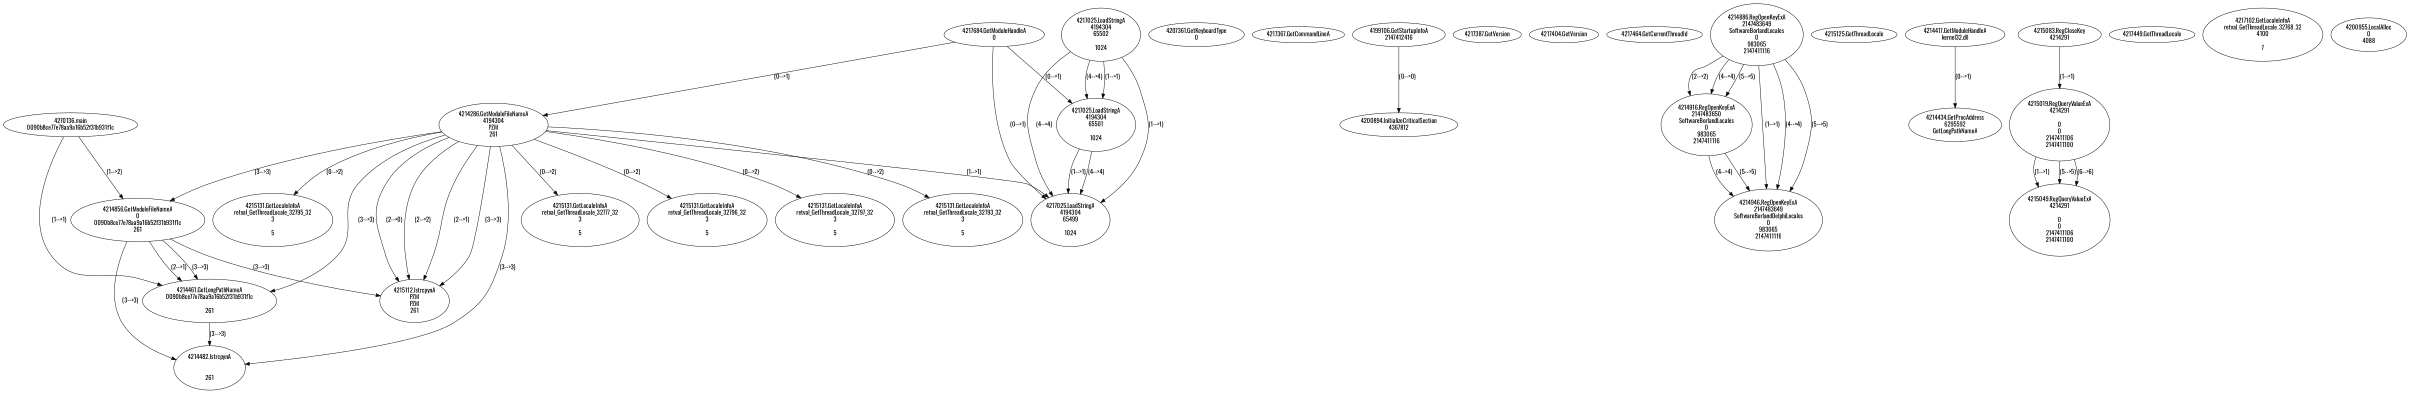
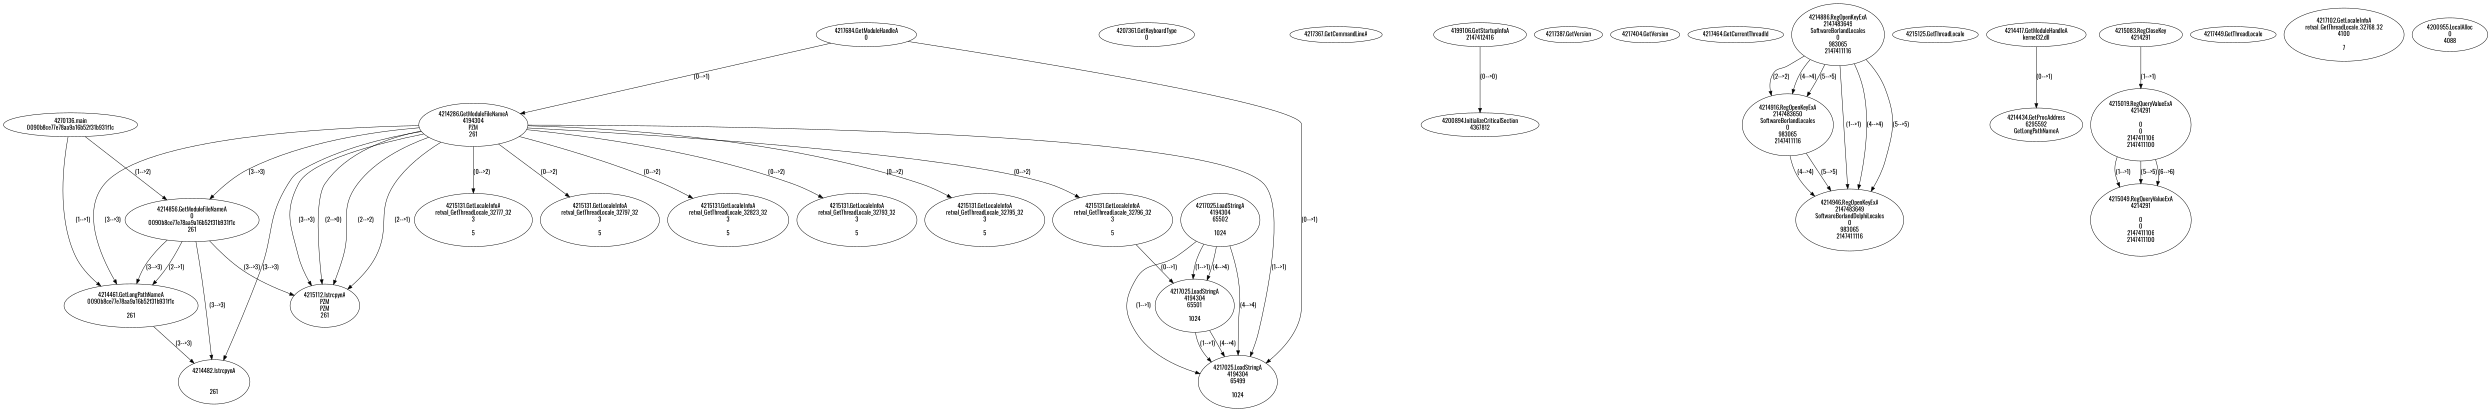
edge "4217684.GetModuleHandleA 0" -> "4217025.LoadStringA 4194304 65501 1024": now "4215131.GetLocaleInfoA retval_GetThreadLocale_32796_32 3 5" -> "4217025.LoadStringA 4194304 65501 1024"
node "4215131.GetLocaleInfoA retval_GetThreadLocale_32823_32 3 5": added
